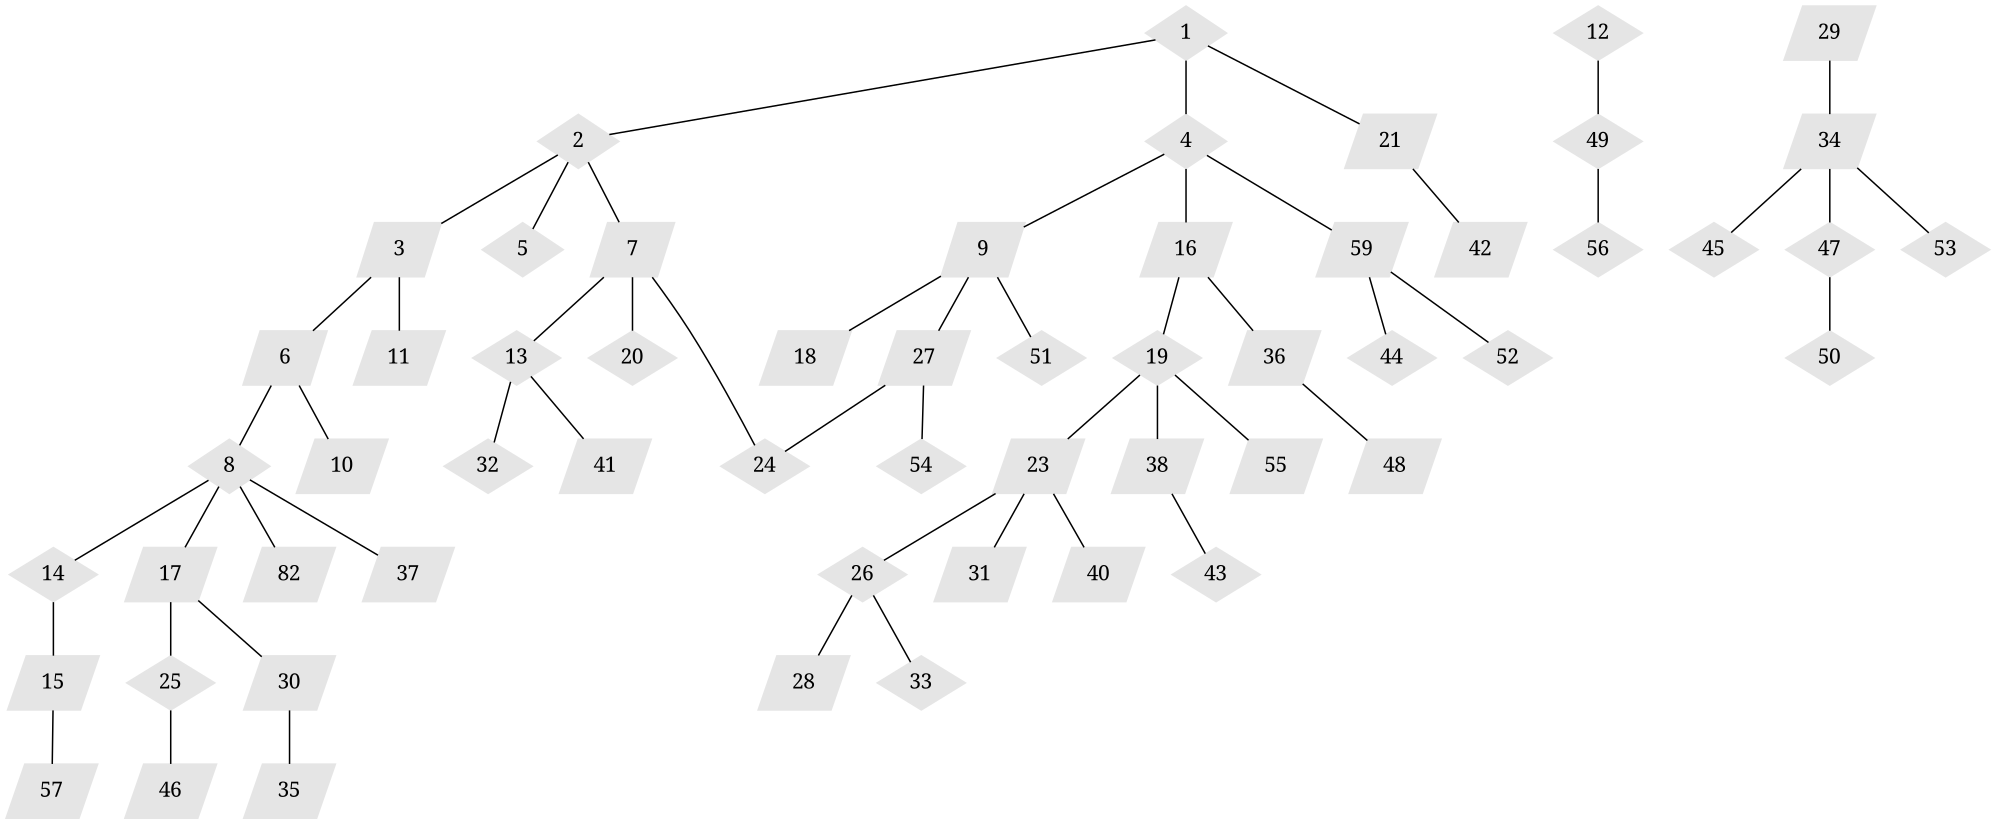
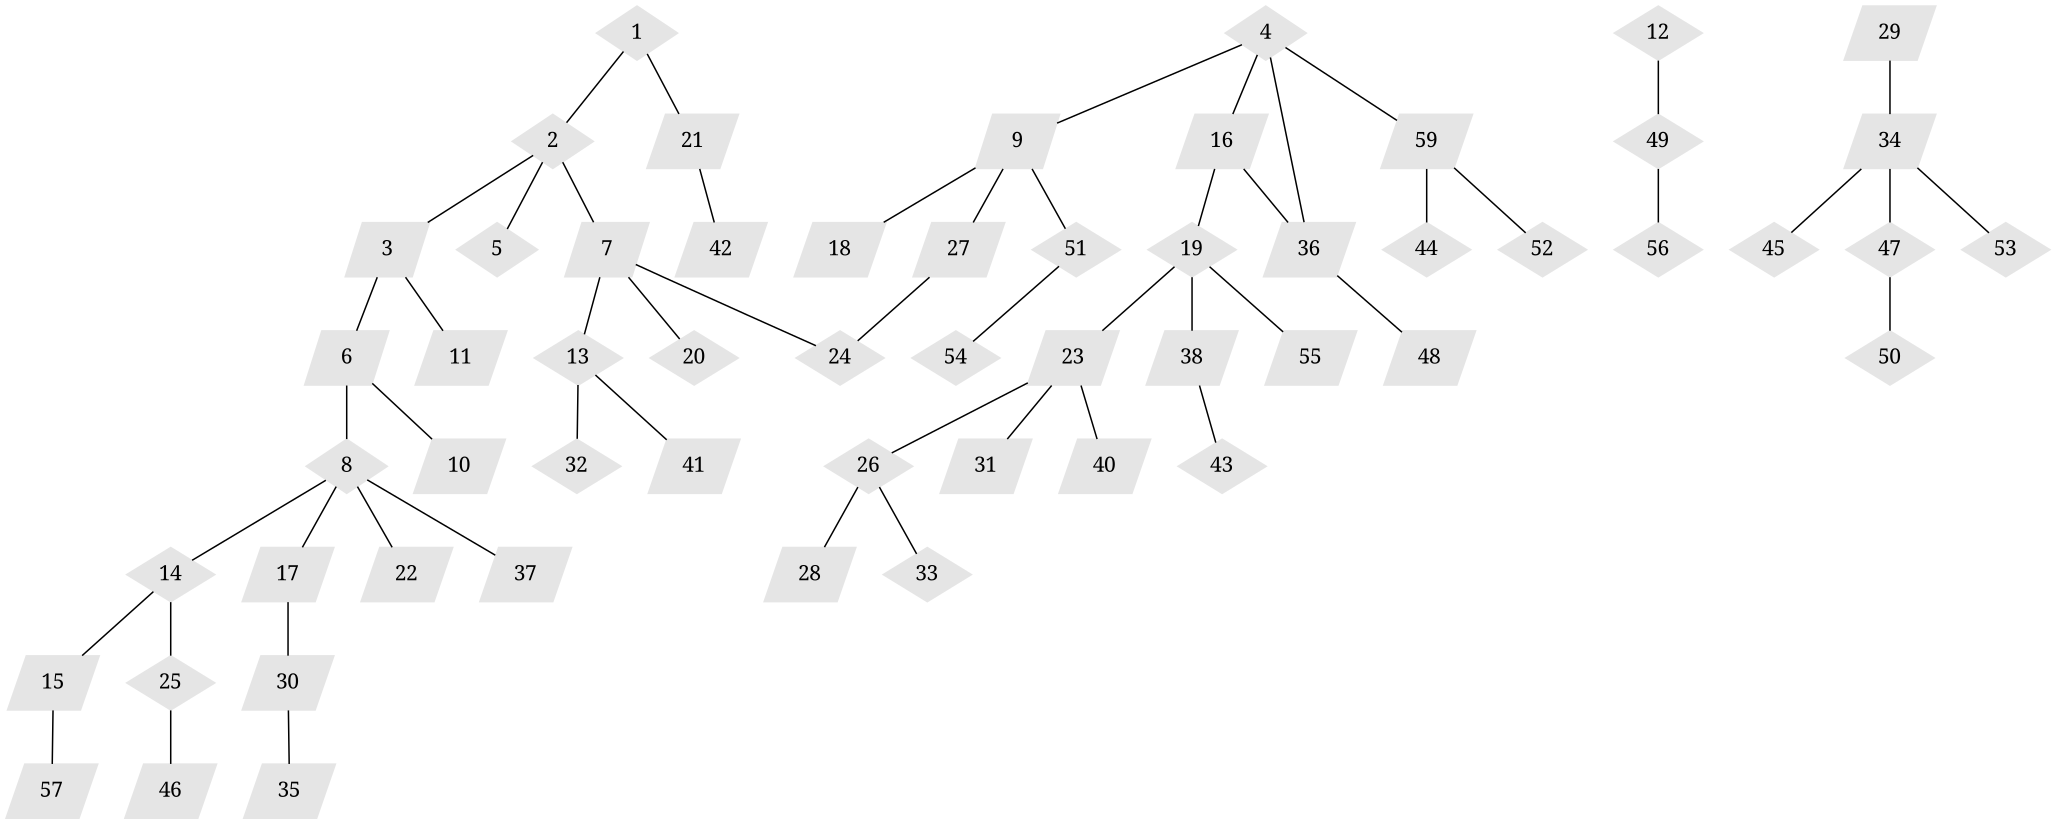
edge "1" -- "4": now "36" -- "4"
edge "27" -- "54": now "51" -- "54"
node "82": label "82" -> "22"
edge "17" -- "25": now "14" -- "25"
